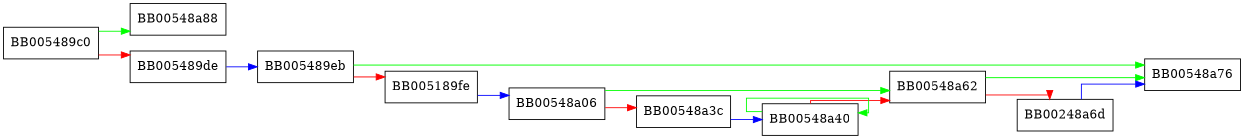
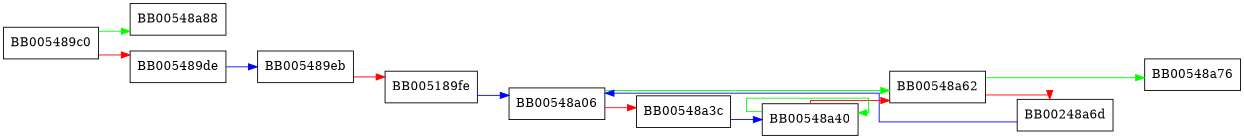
edge "BB005489eb" -> "BB00548a76": removed
edge "BB00248a6d" -> "BB00548a76": now "BB00248a6d" -> "BB00548a06"
